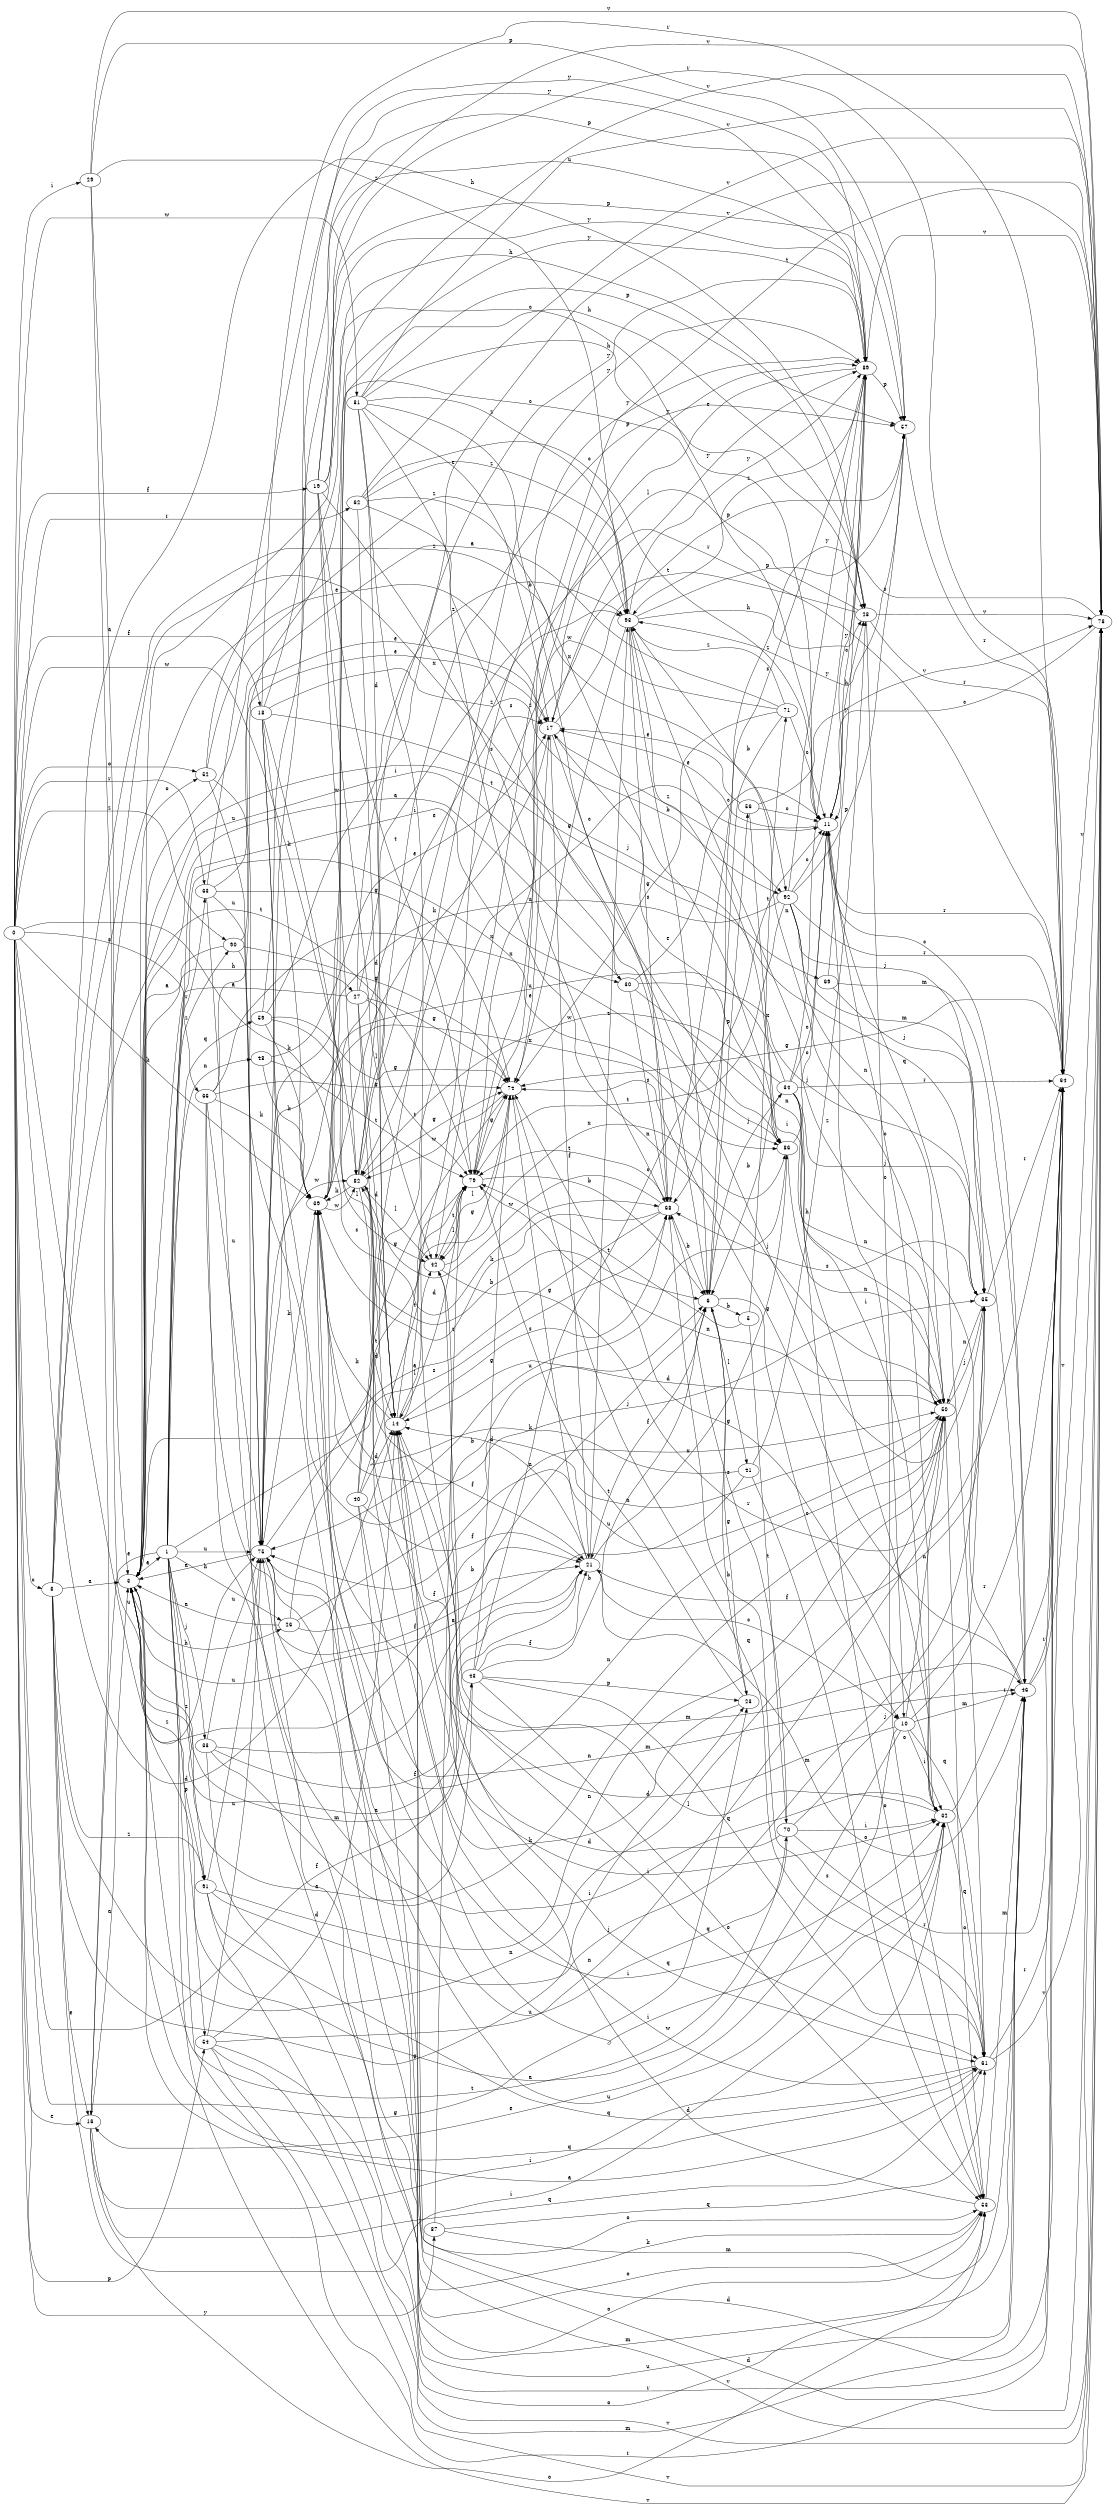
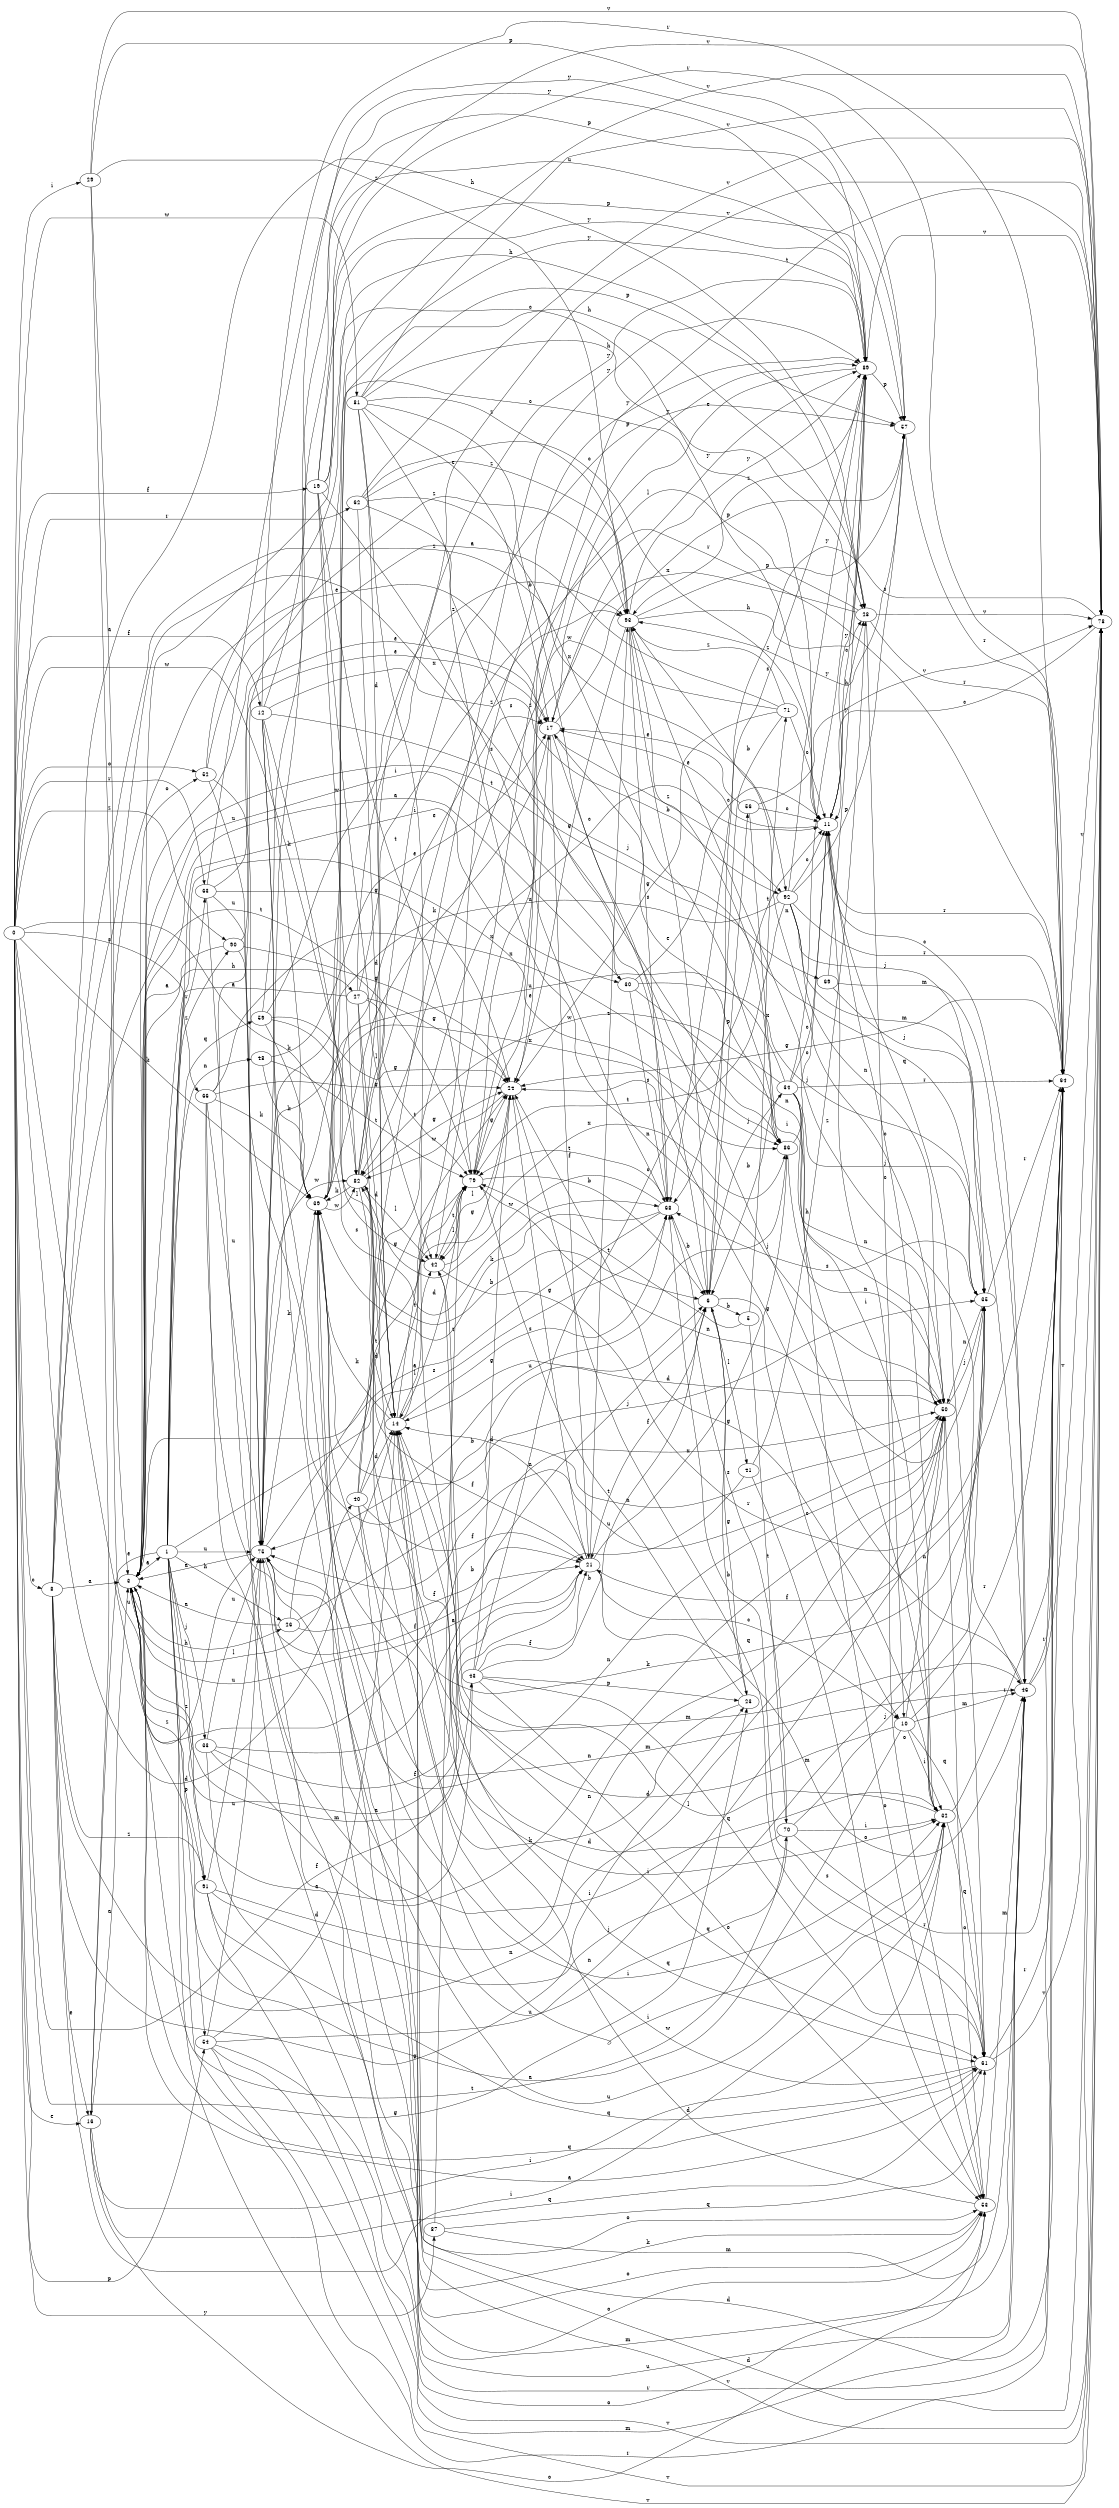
edge "28" -> "79": label "t" -> "x"
node "18": label "18" -> "12"
node "74": label "74" -> "24"
edge "41" -> "39": now "35" -> "39"
edge "3" -> "40": added, label "l"
edge "10" -> "16": removed, label "e"
